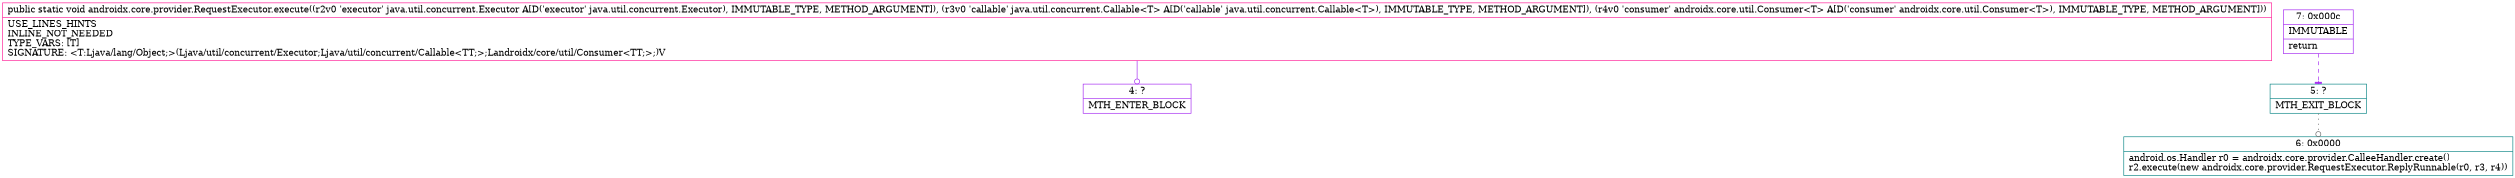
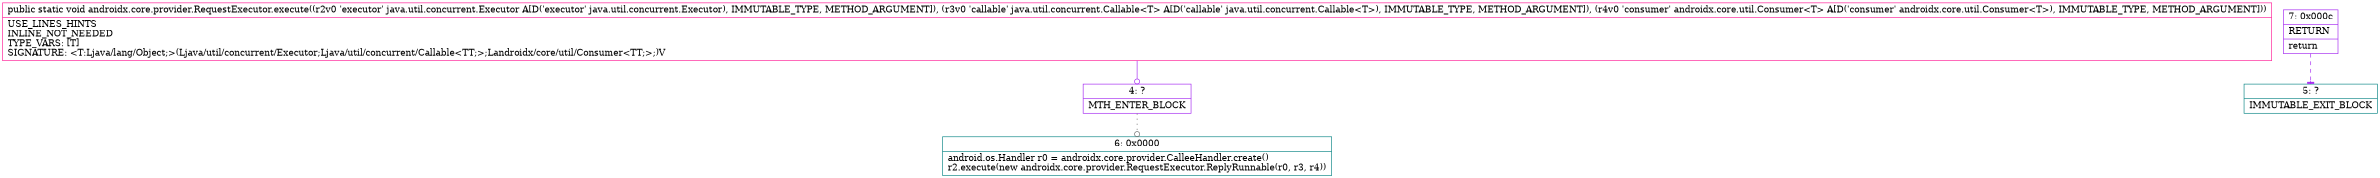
node "7: 0x000c": text "IMMUTABLE" -> "RETURN"
node "5: ?": text "MTH_EXIT_BLOCK" -> "IMMUTABLE_EXIT_BLOCK"
edge "5: ?" -> "6: 0x0000": now "4: ?" -> "6: 0x0000"
